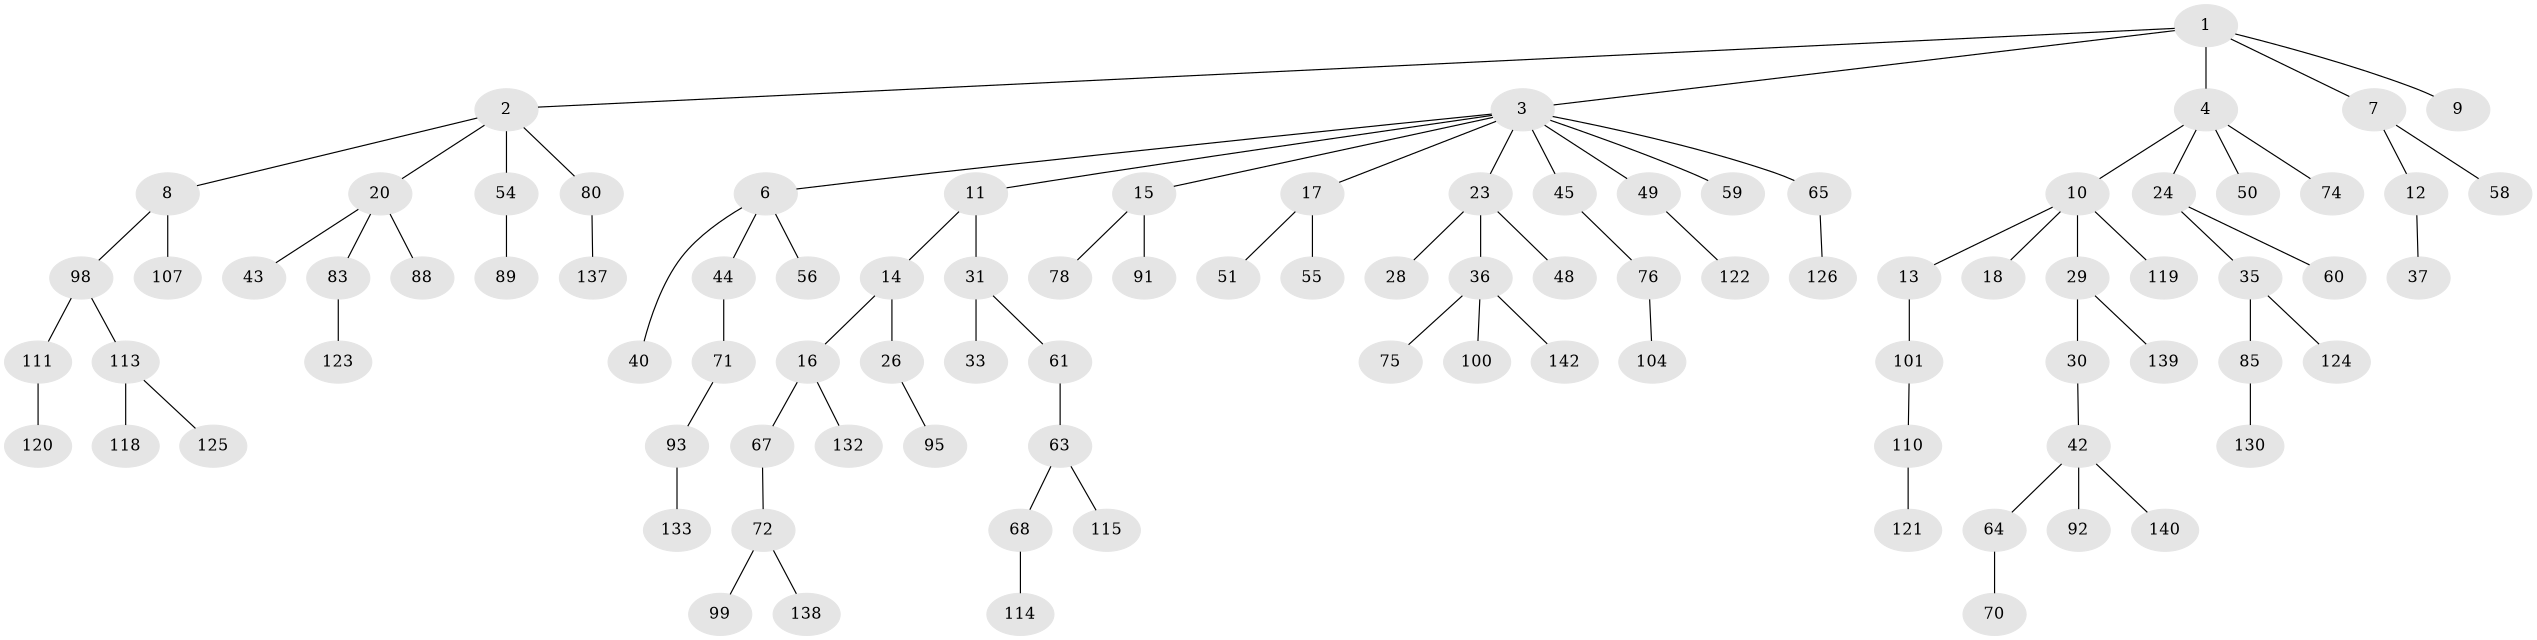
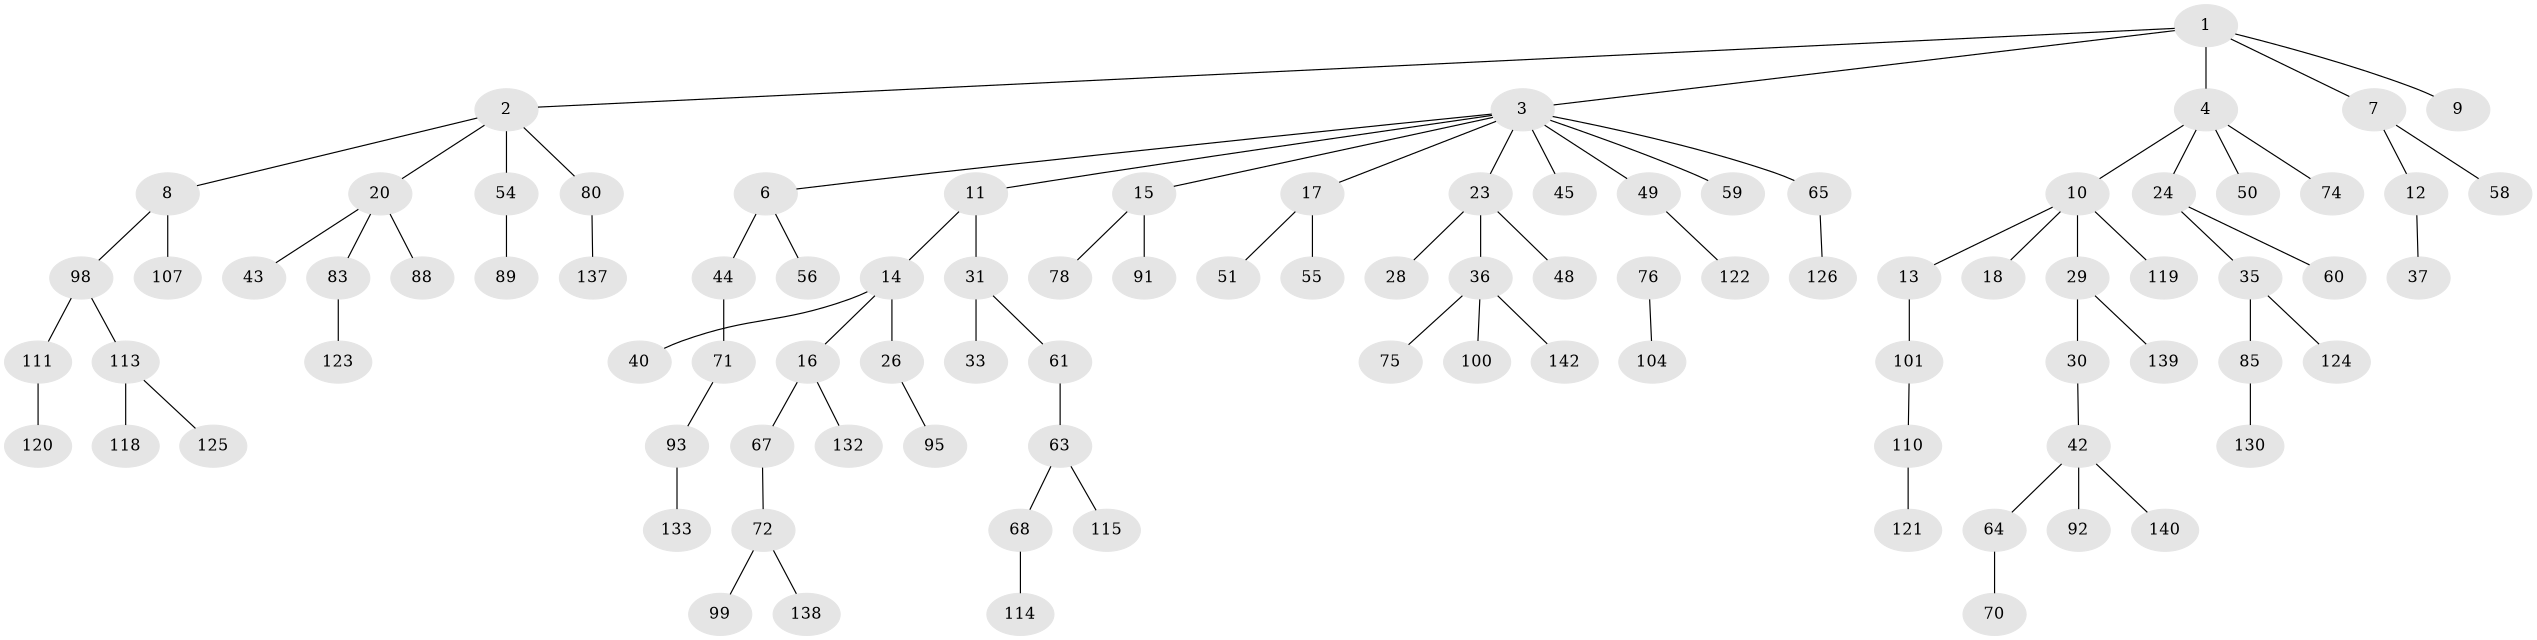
edge "45" -- "76": removed
edge "6" -- "40": now "14" -- "40"
